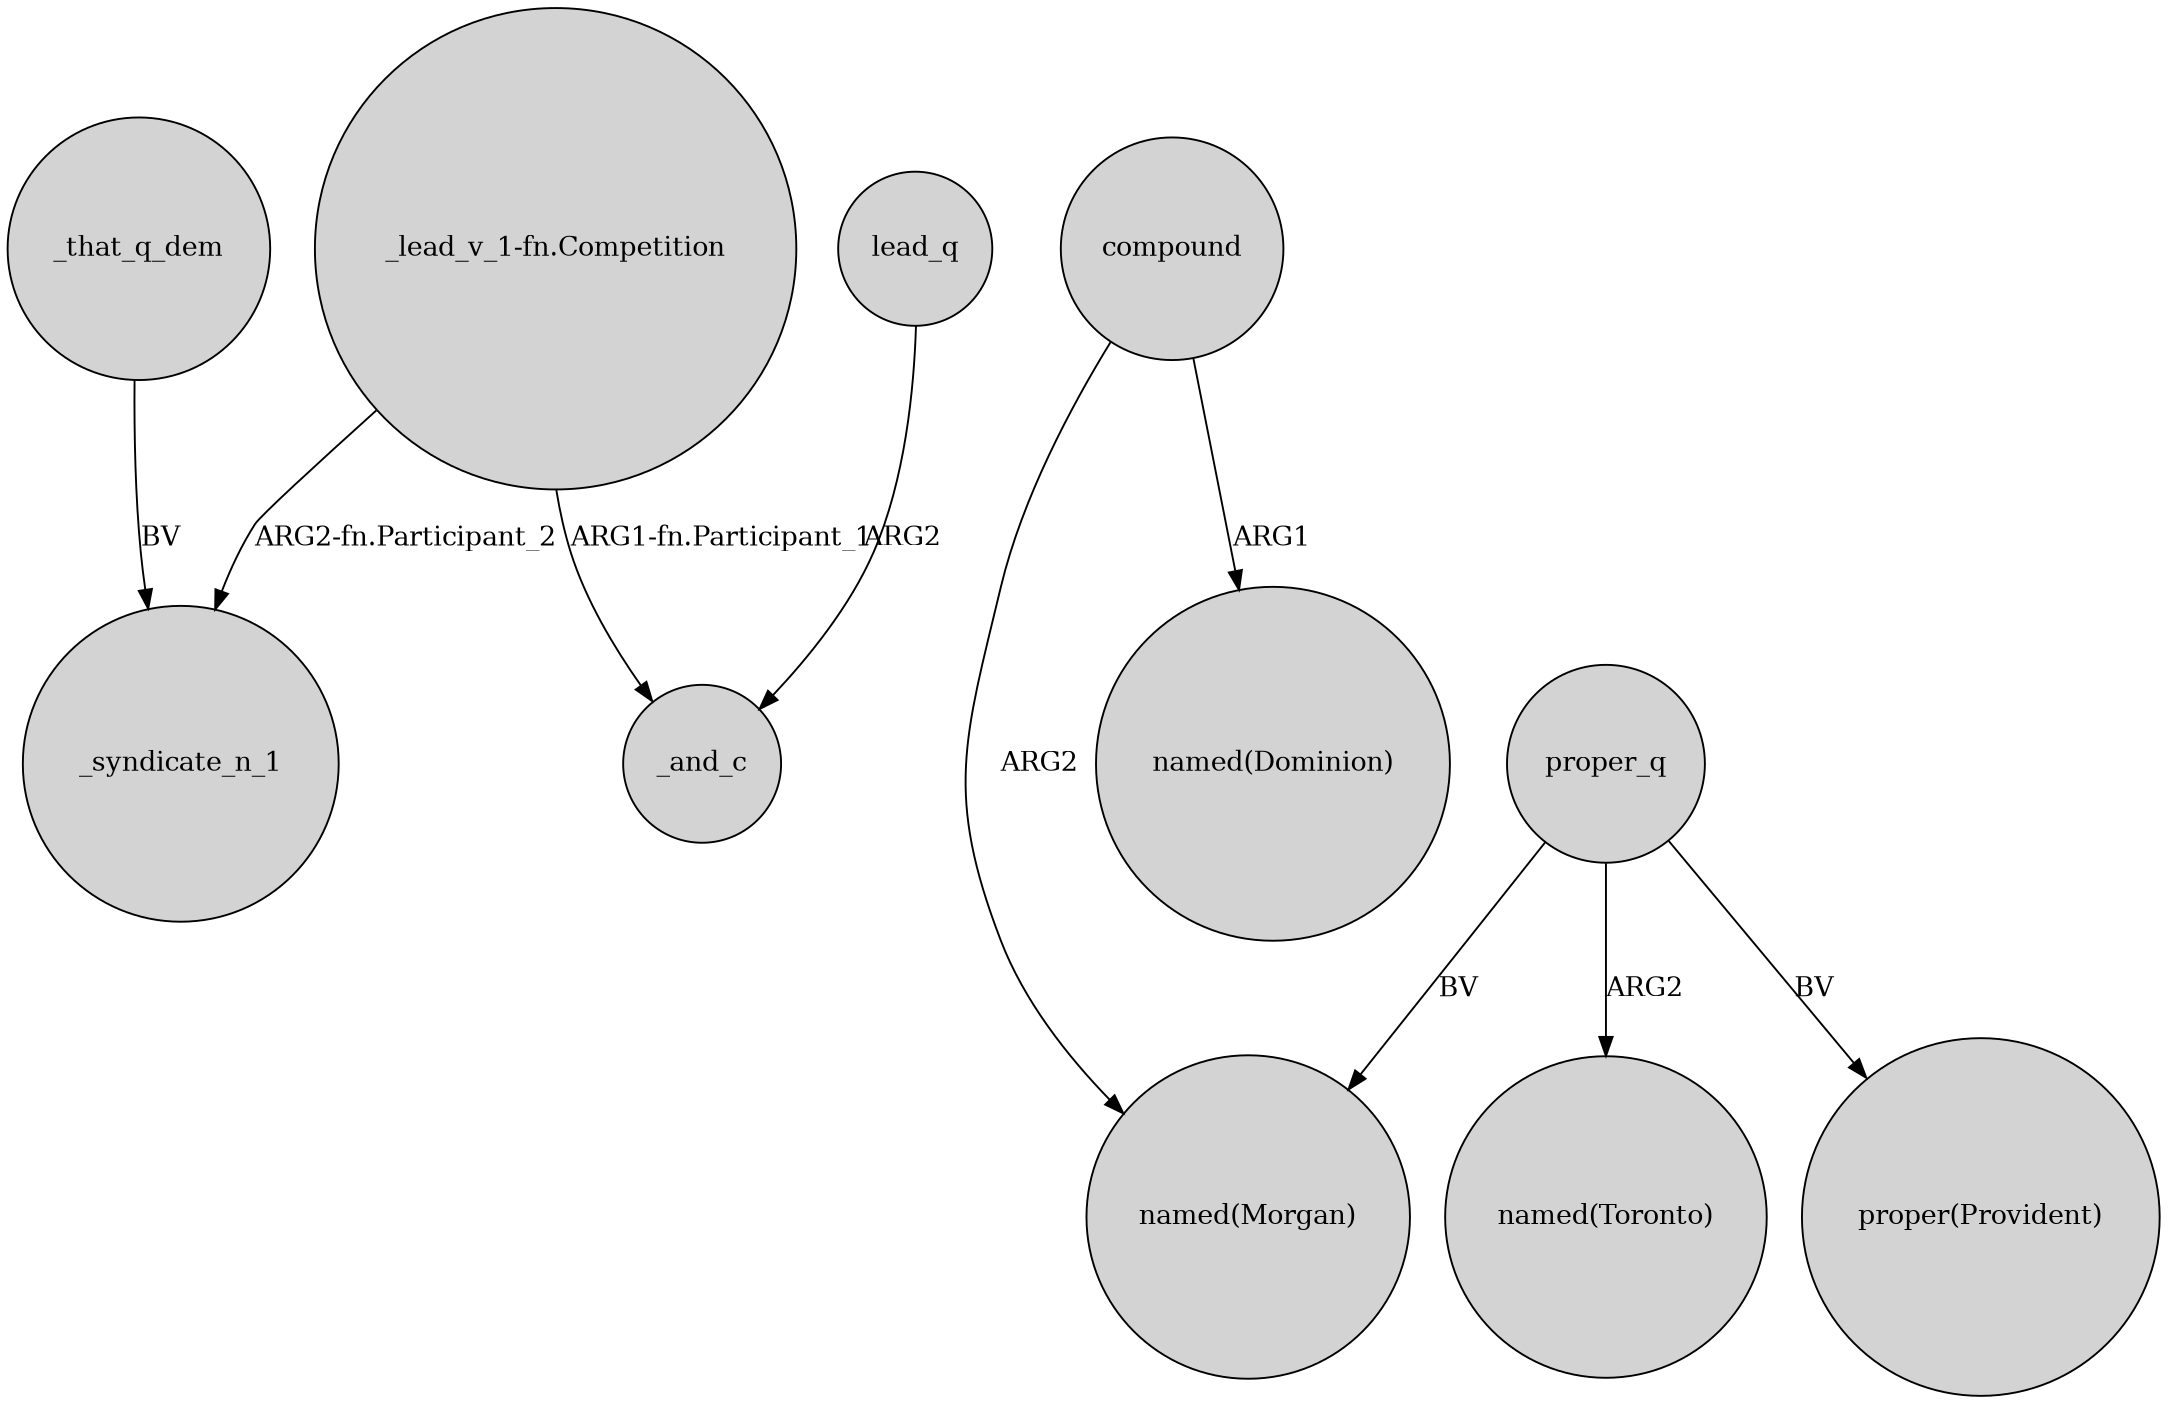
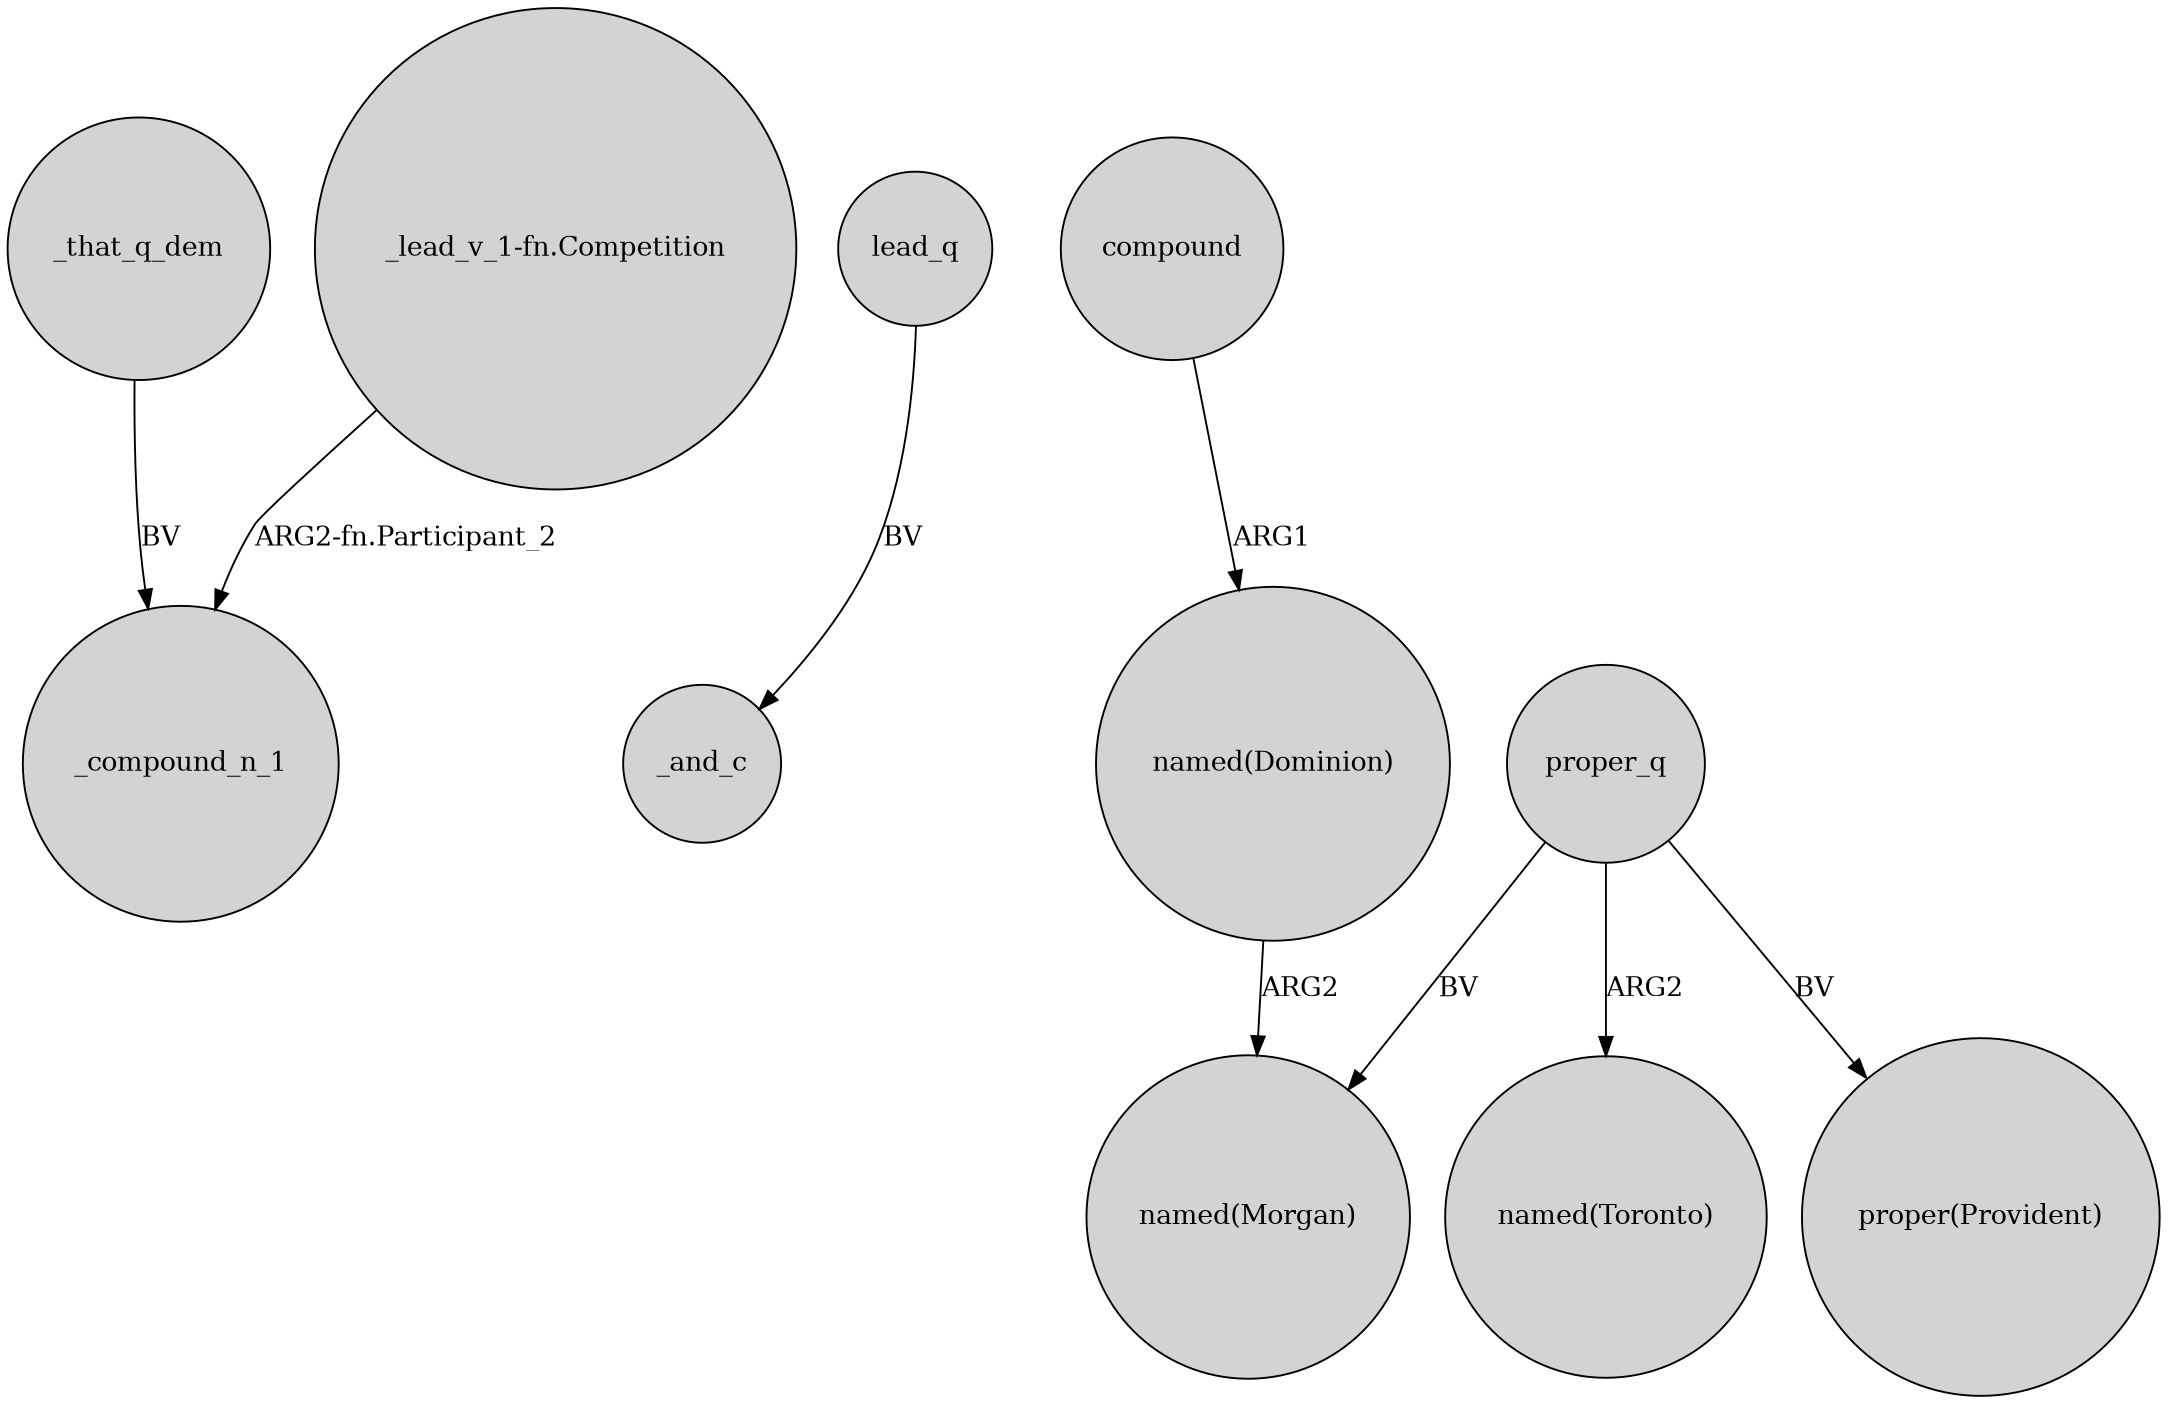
edge "lead_q" -> "_and_c": label "ARG2" -> "BV"
edge "_lead_v_1-fn.Competition" -> "_and_c": removed, label "ARG1-fn.Participant_1"
edge "compound" -> "named(Morgan)": now "named(Dominion)" -> "named(Morgan)"
node "_syndicate_n_1": label "_syndicate_n_1" -> "_compound_n_1"
